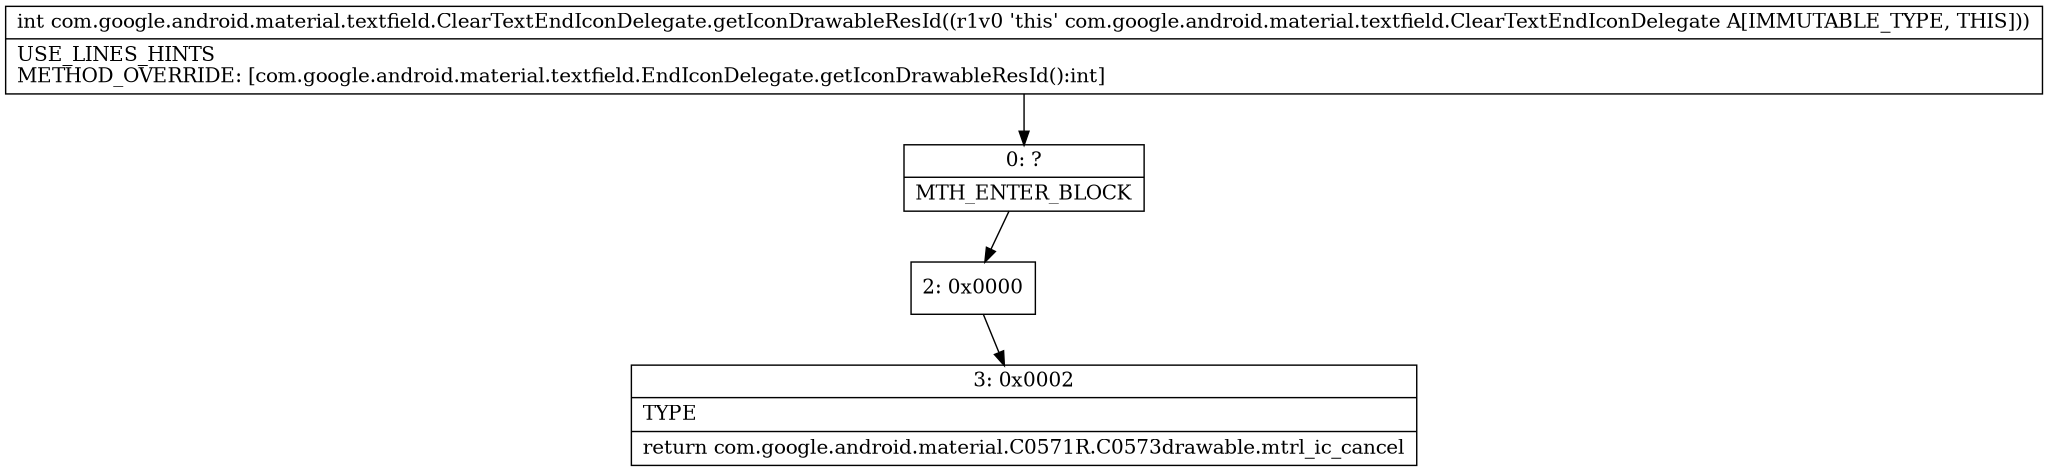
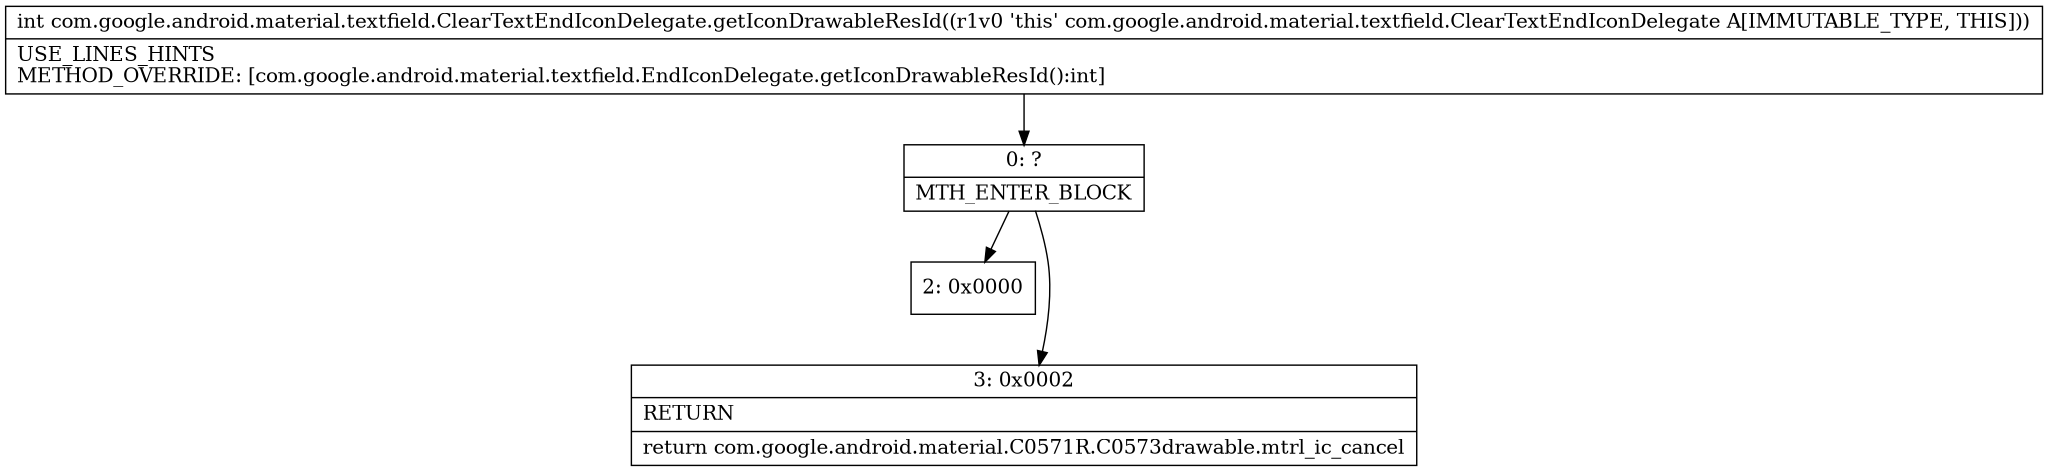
edge "2: 0x0000" -> "3: 0x0002": now "0: ?" -> "3: 0x0002"
node "3: 0x0002": text "TYPE" -> "RETURN"
